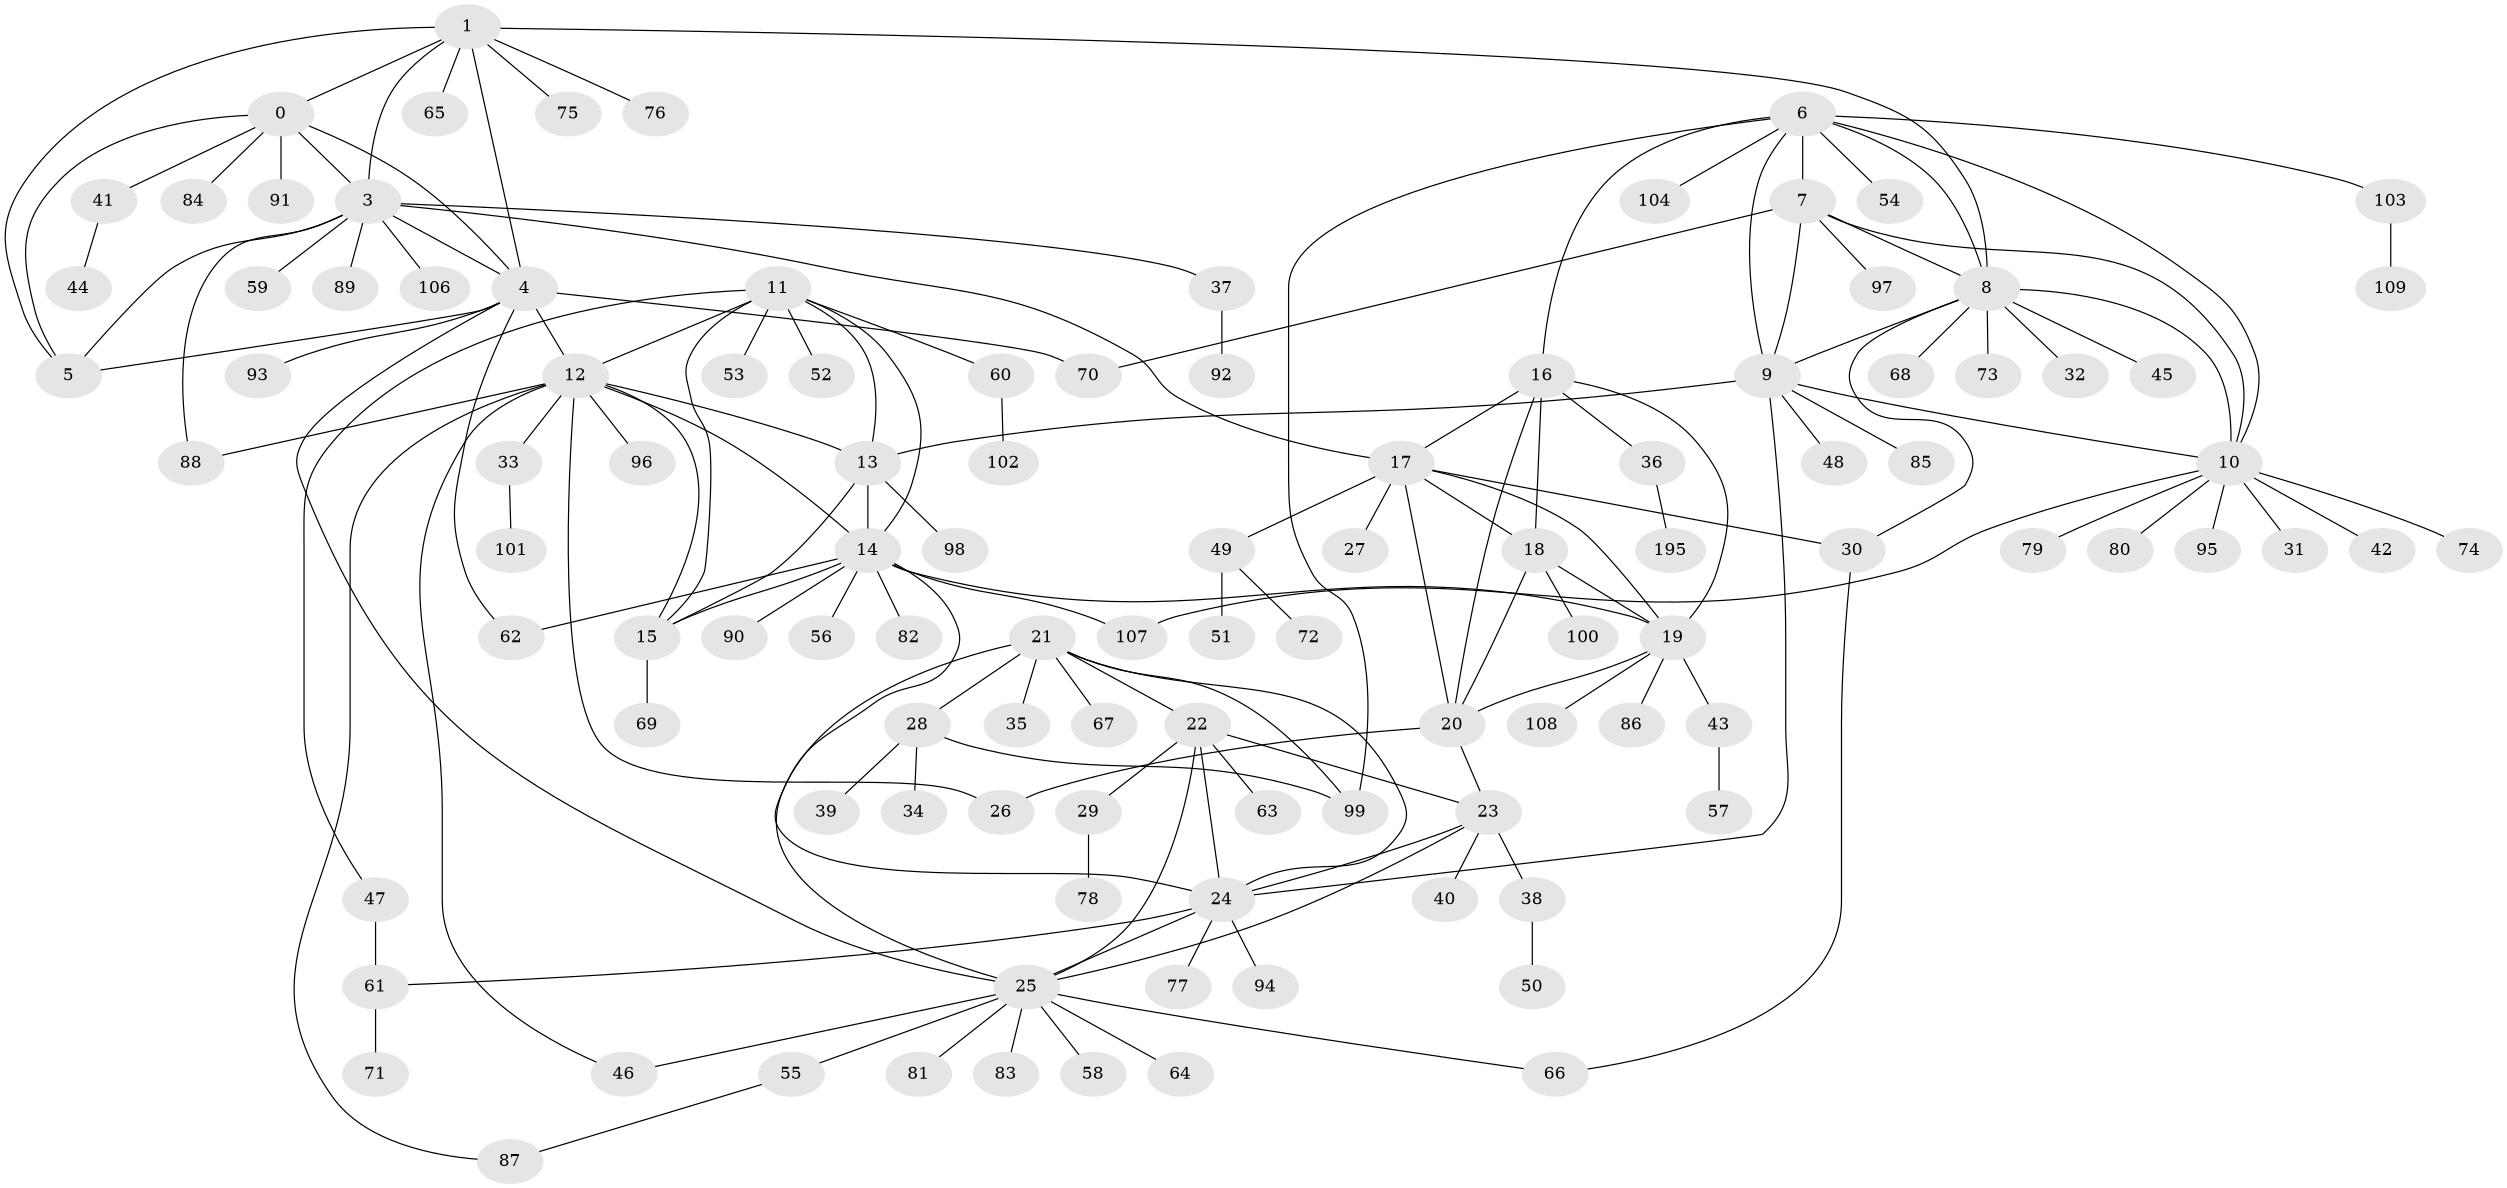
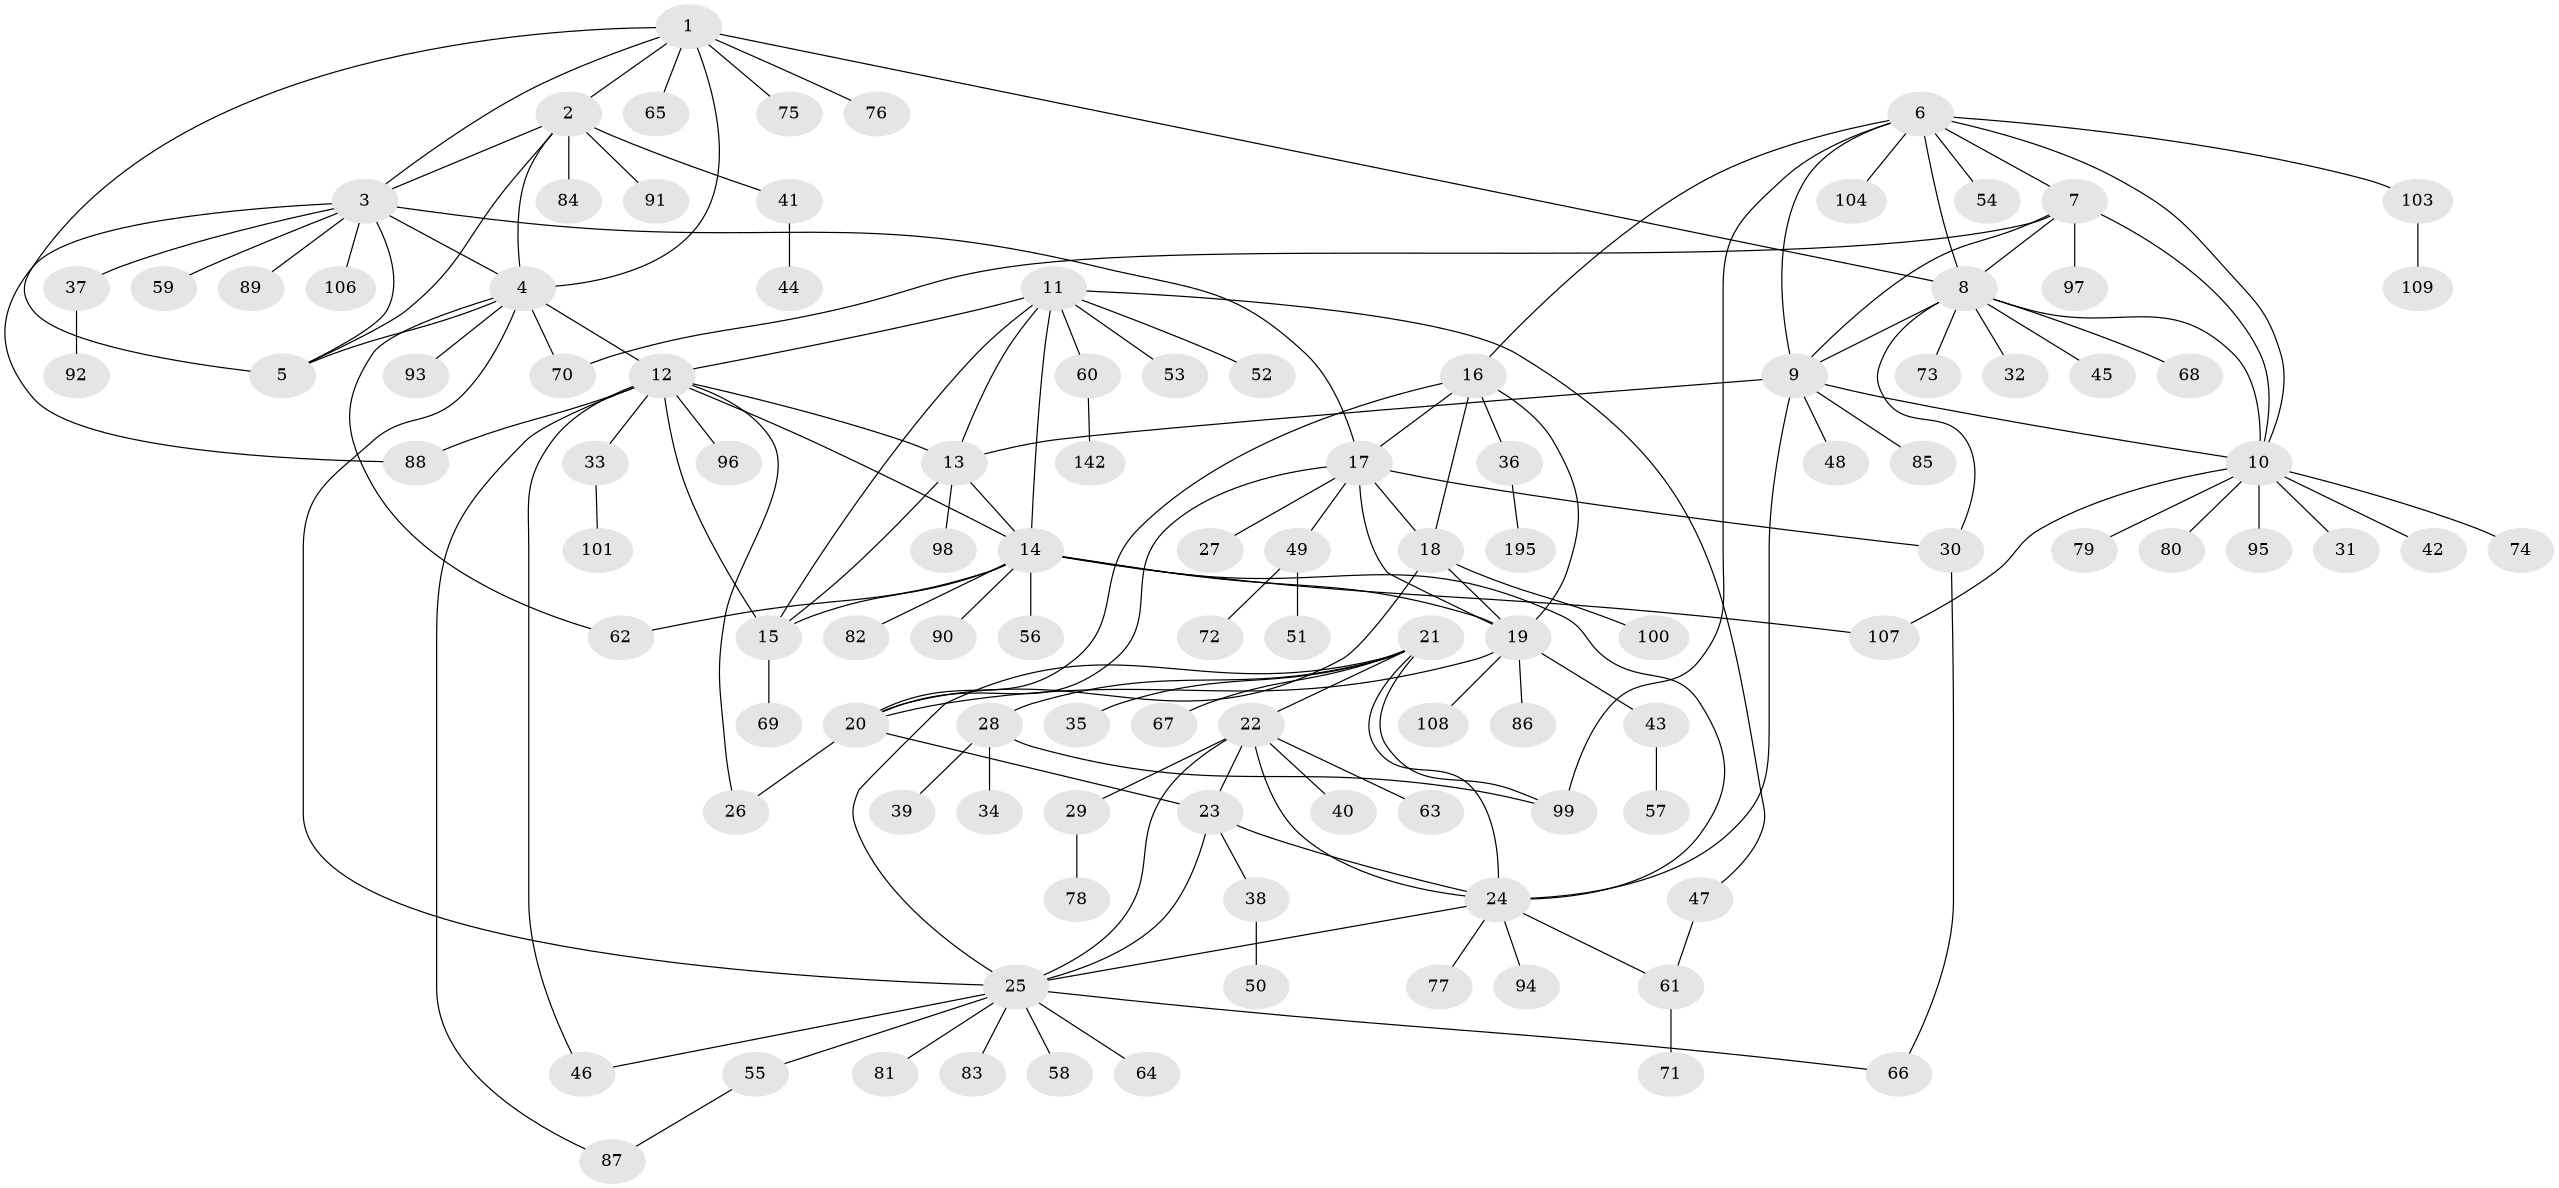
node "0": label "0" -> "2"
node "102": label "102" -> "142"
edge "23" -- "40": now "22" -- "40"
